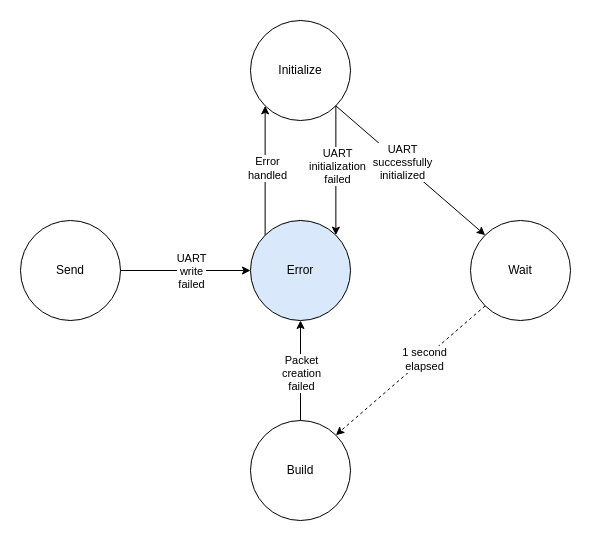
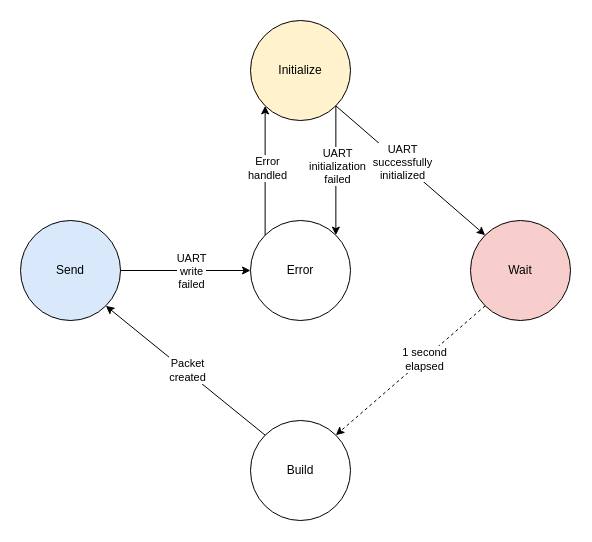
node "Initialize": fillcolor #ffffff -> #fff2cc
node "Send": fillcolor #ffffff -> #dae8fc
node "Error": fillcolor #dae8fc -> #ffffff
node "Wait": fillcolor #ffffff -> #f8cecc
edge "Build" -> "Send": added, label "Packet created"
edge "Build" -> "Error": removed, label "Packet creation failed"
